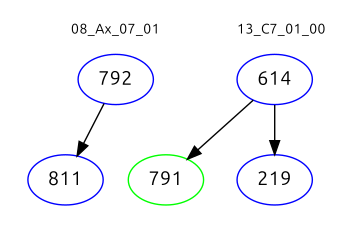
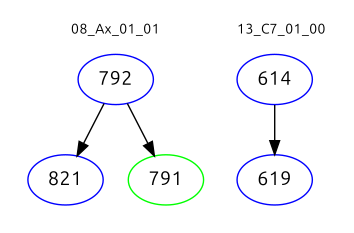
cluster "08_Ax_07_01": label "08_Ax_07_01" -> "08_Ax_01_01"
edge "614" -> "791": now "792" -> "791"
node "811": label "811" -> "821"
node "219": label "219" -> "619"
